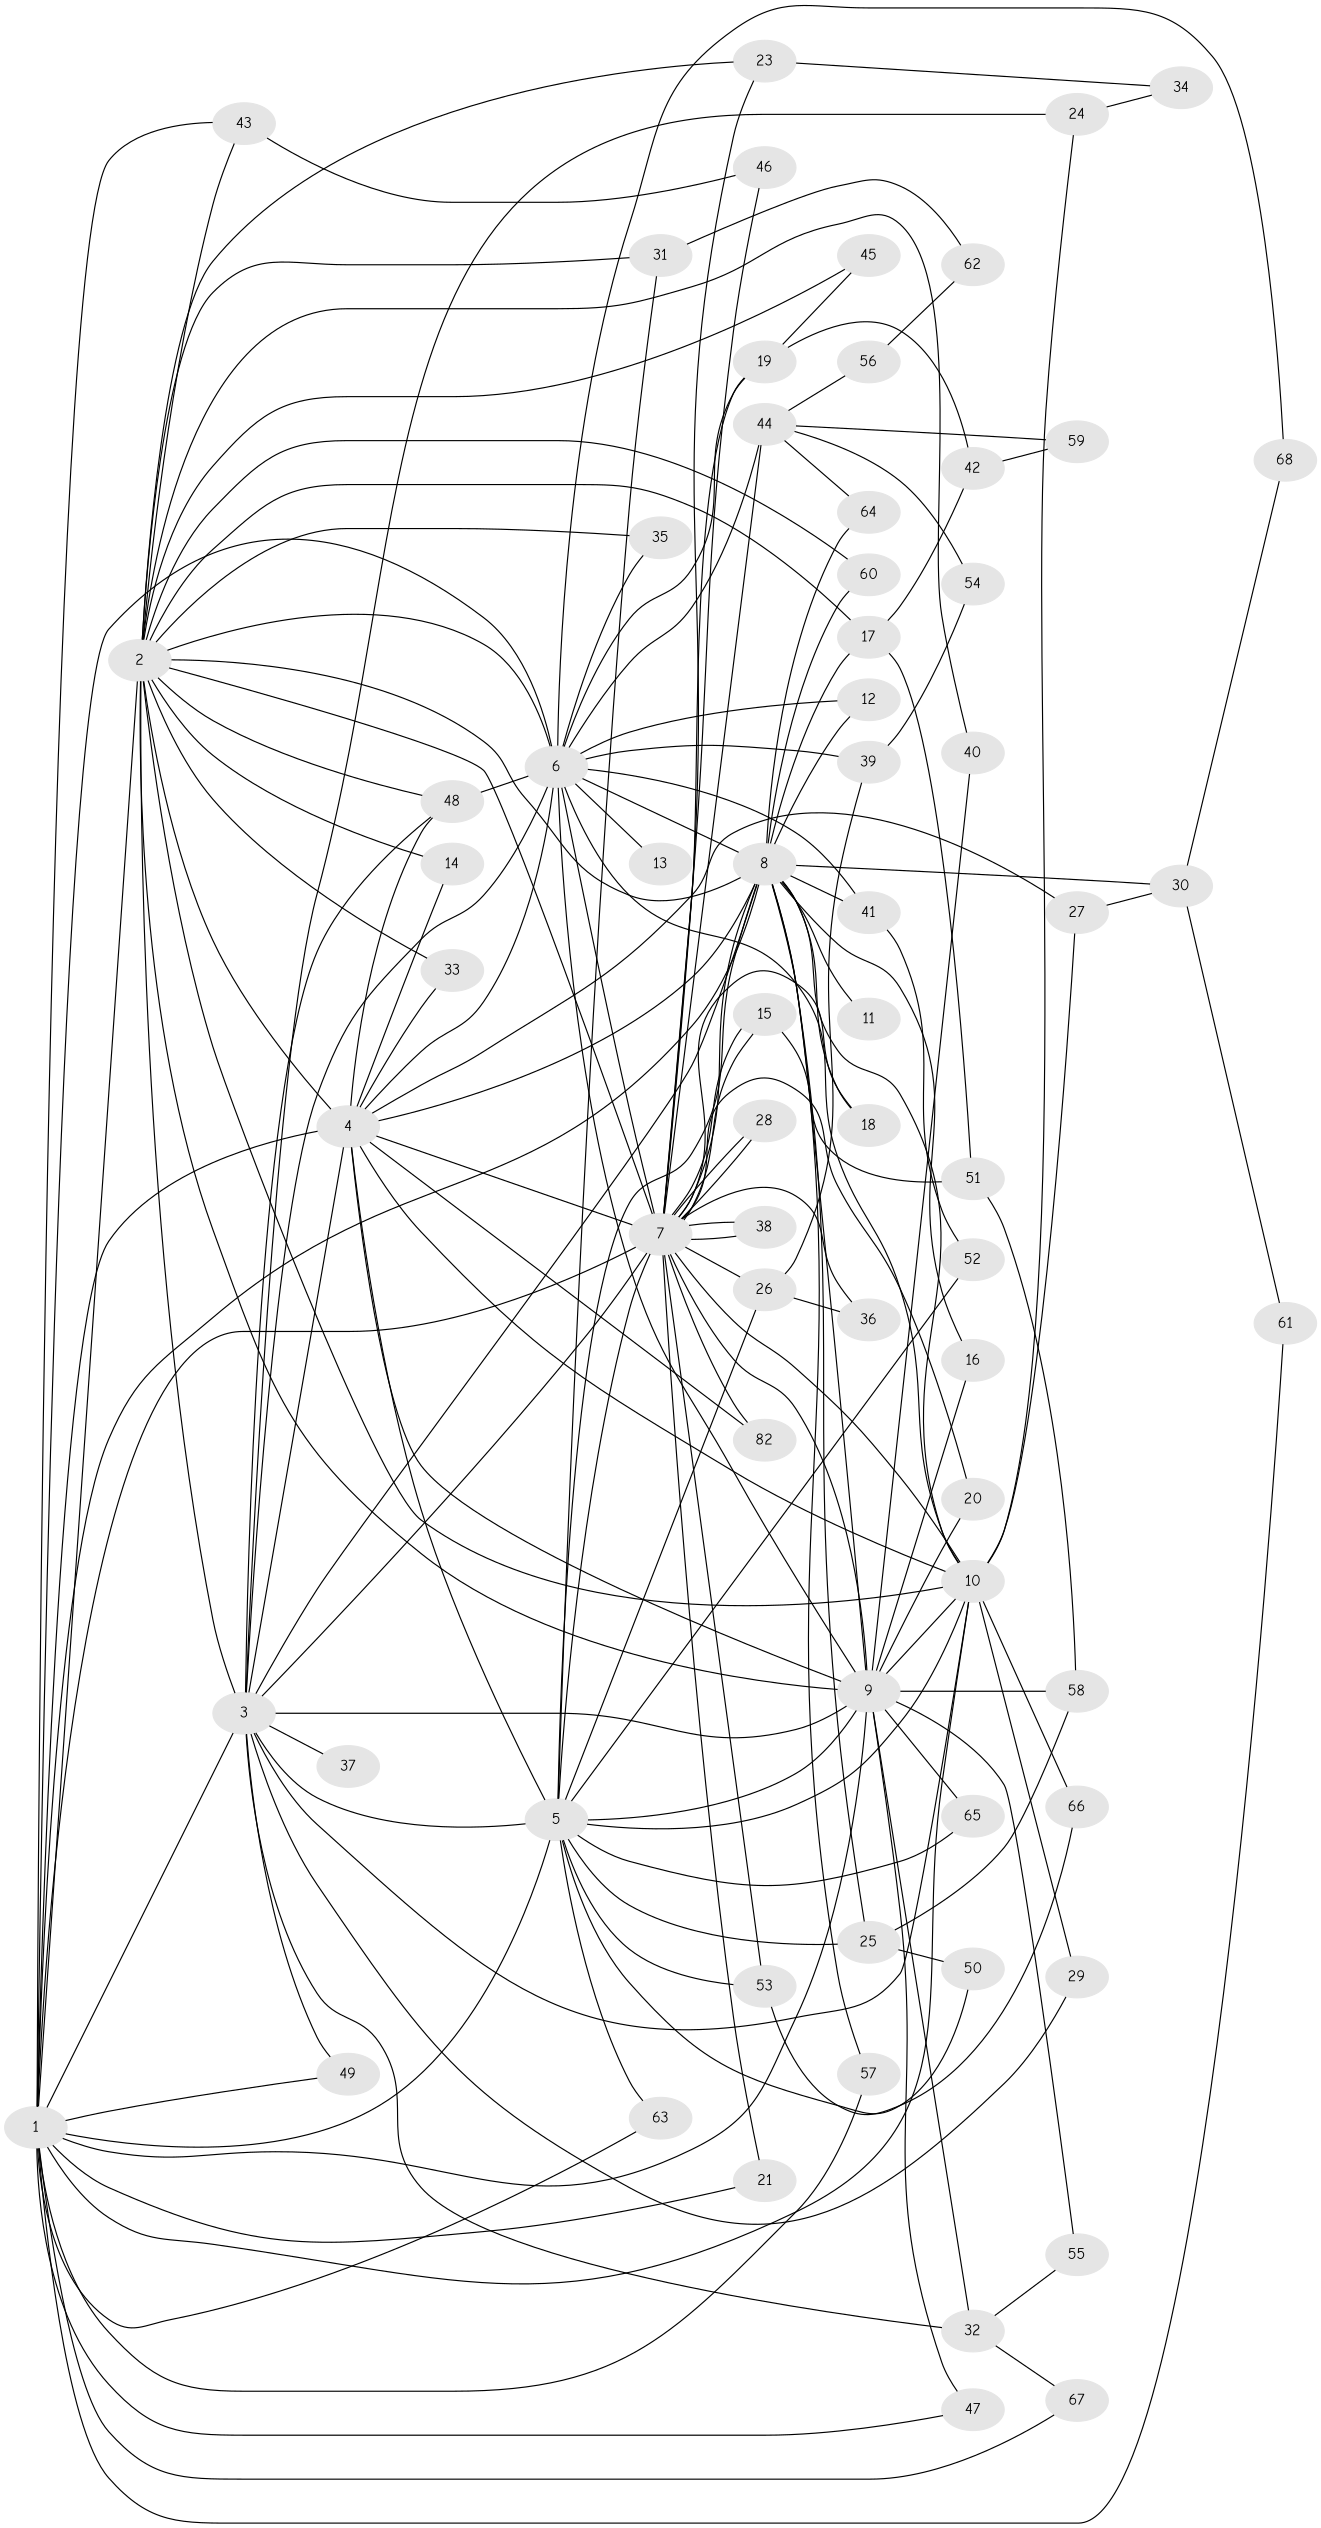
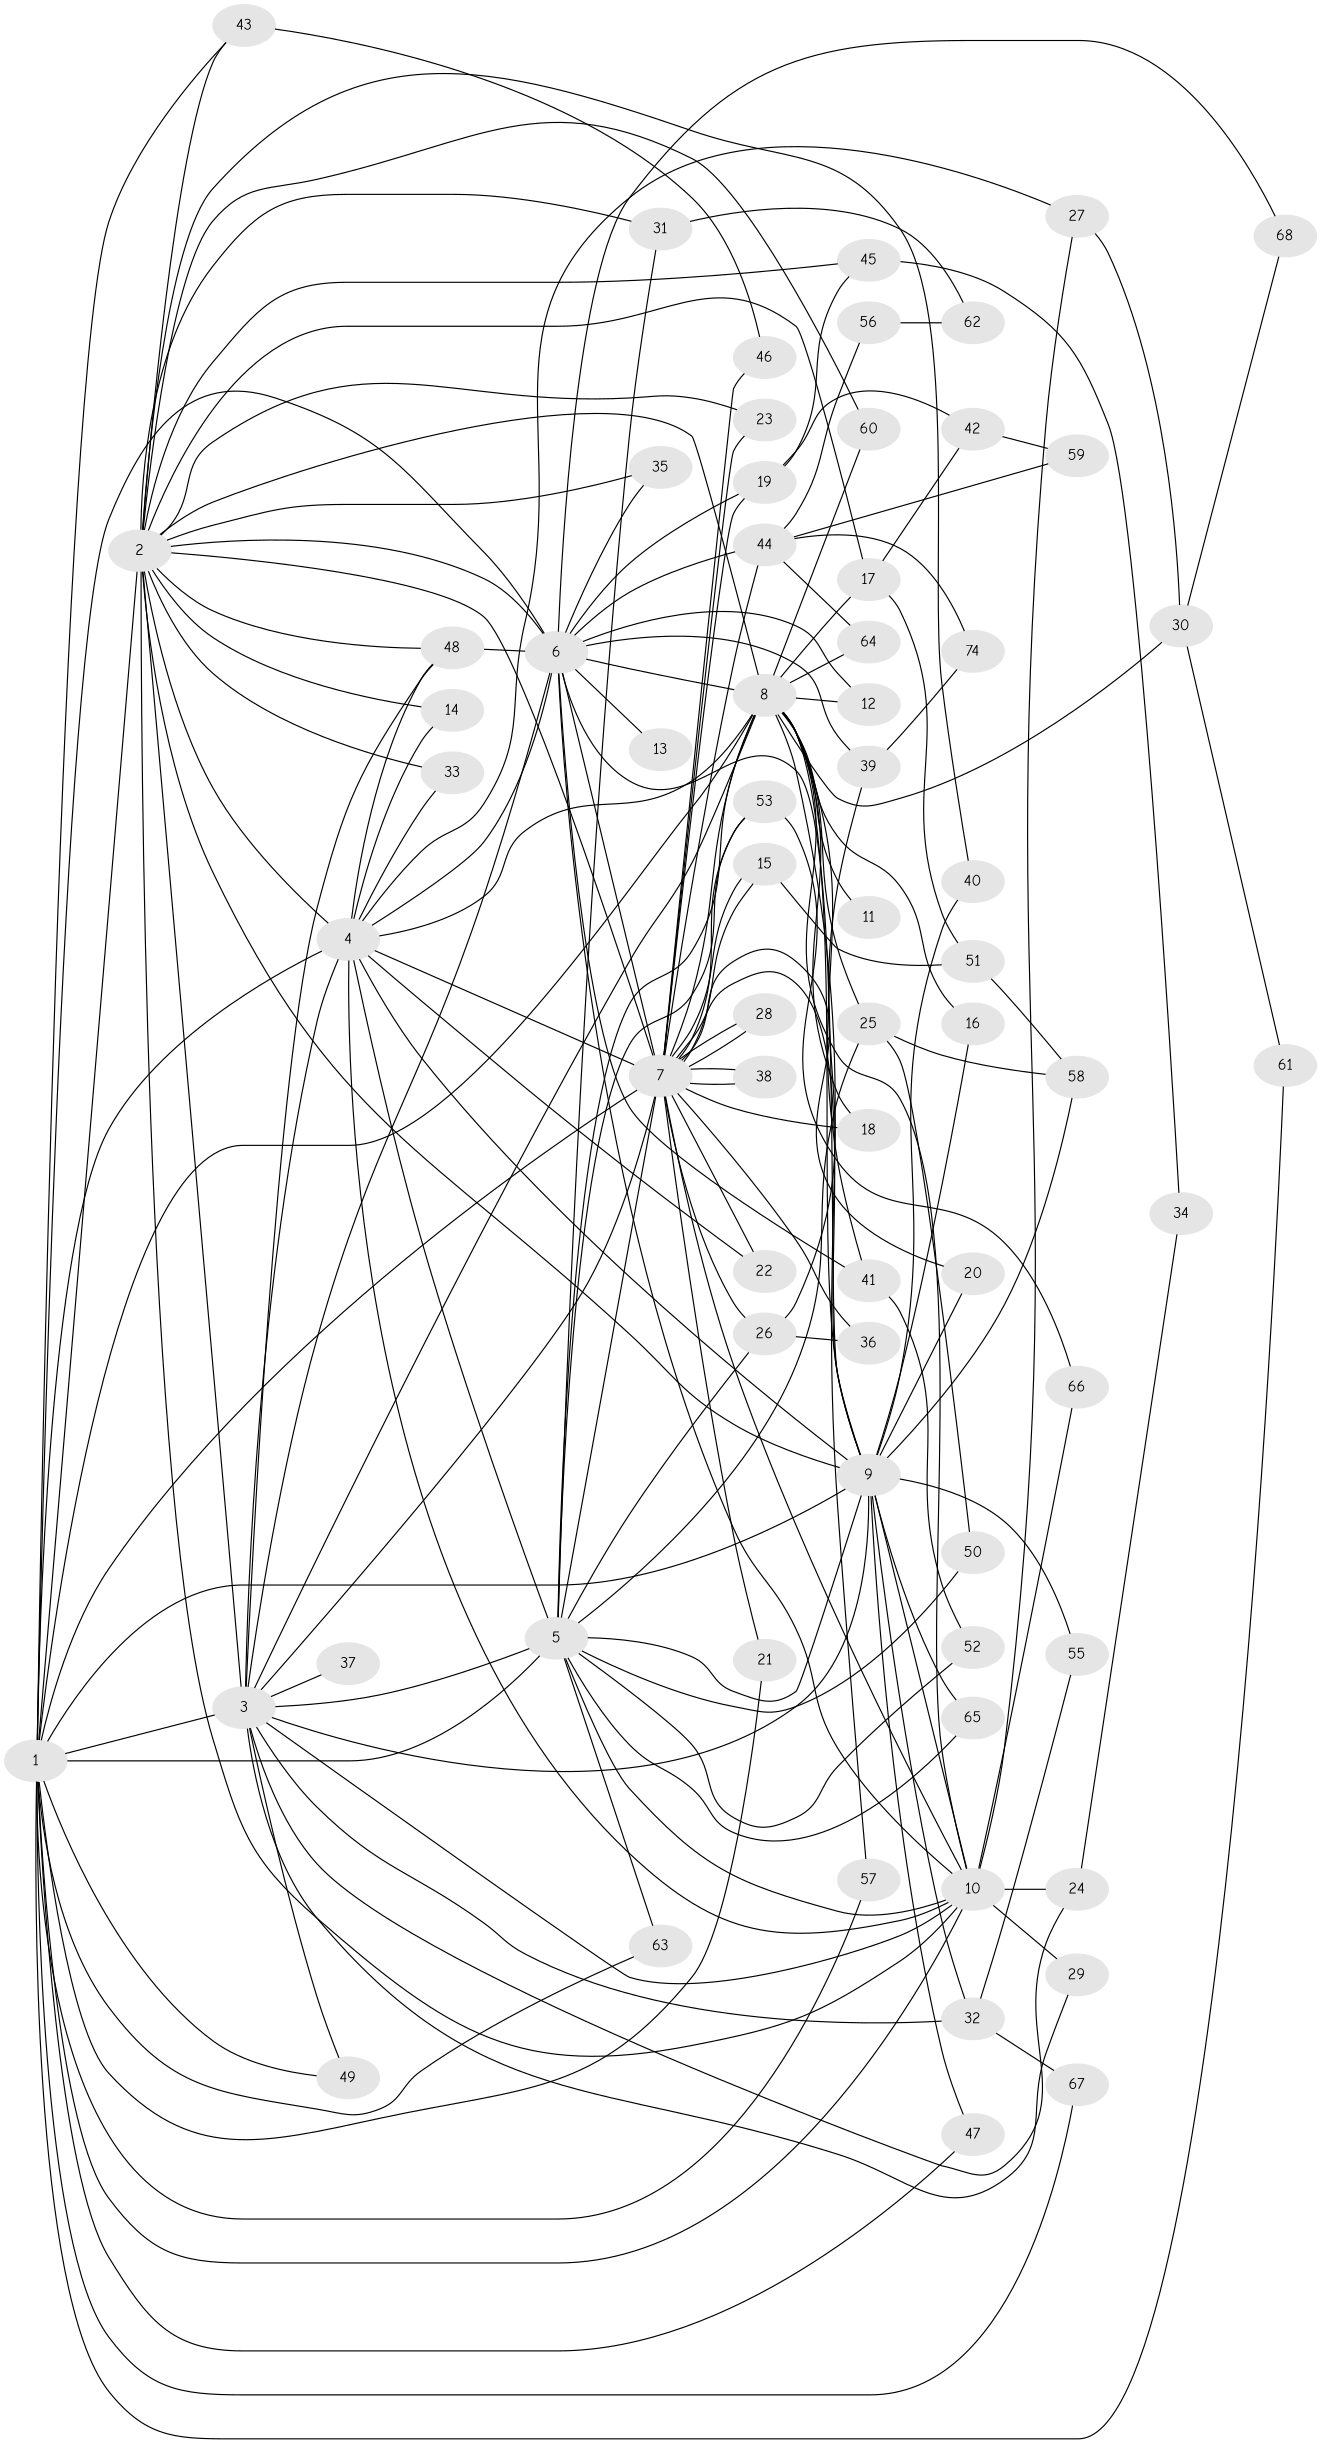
edge "23" -- "34": now "45" -- "34"
node "54": label "54" -> "74"
node "82": label "82" -> "22"
